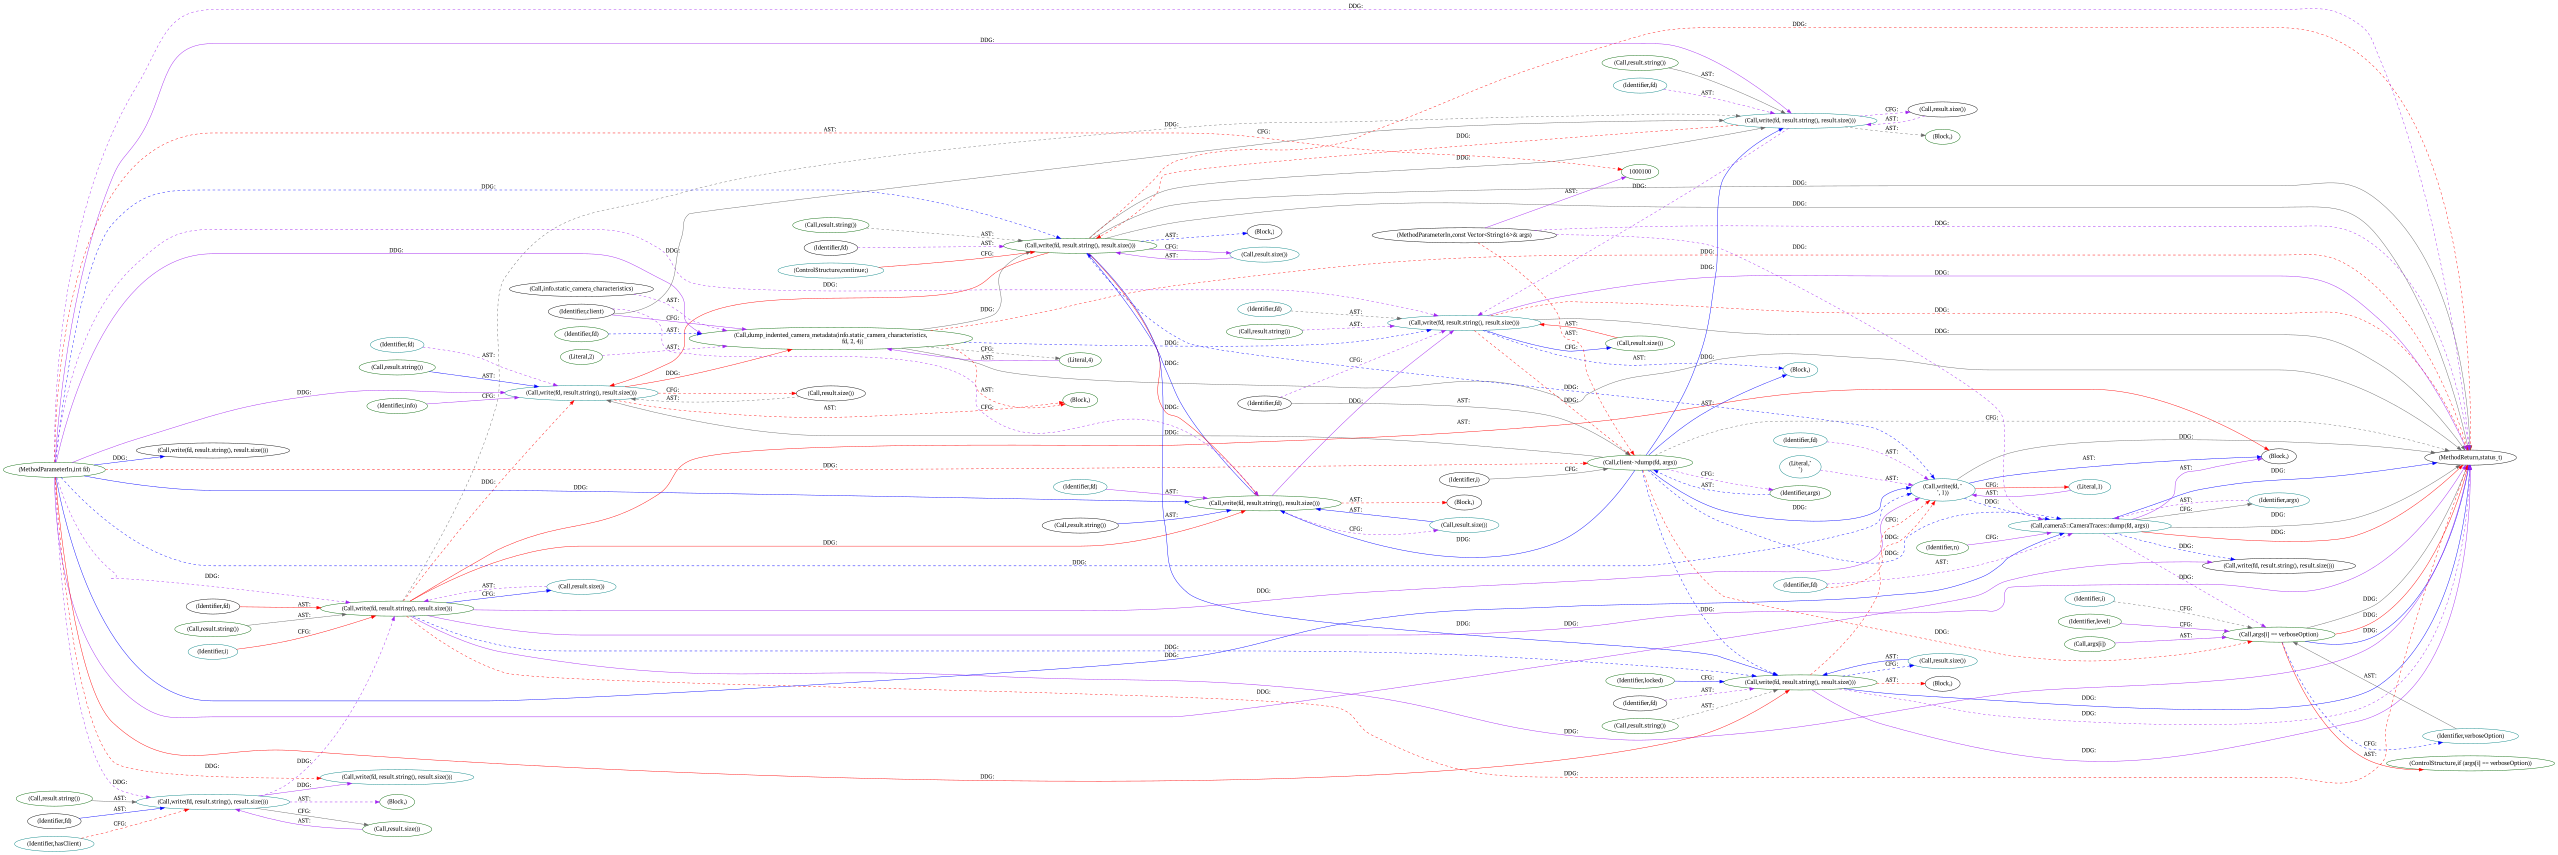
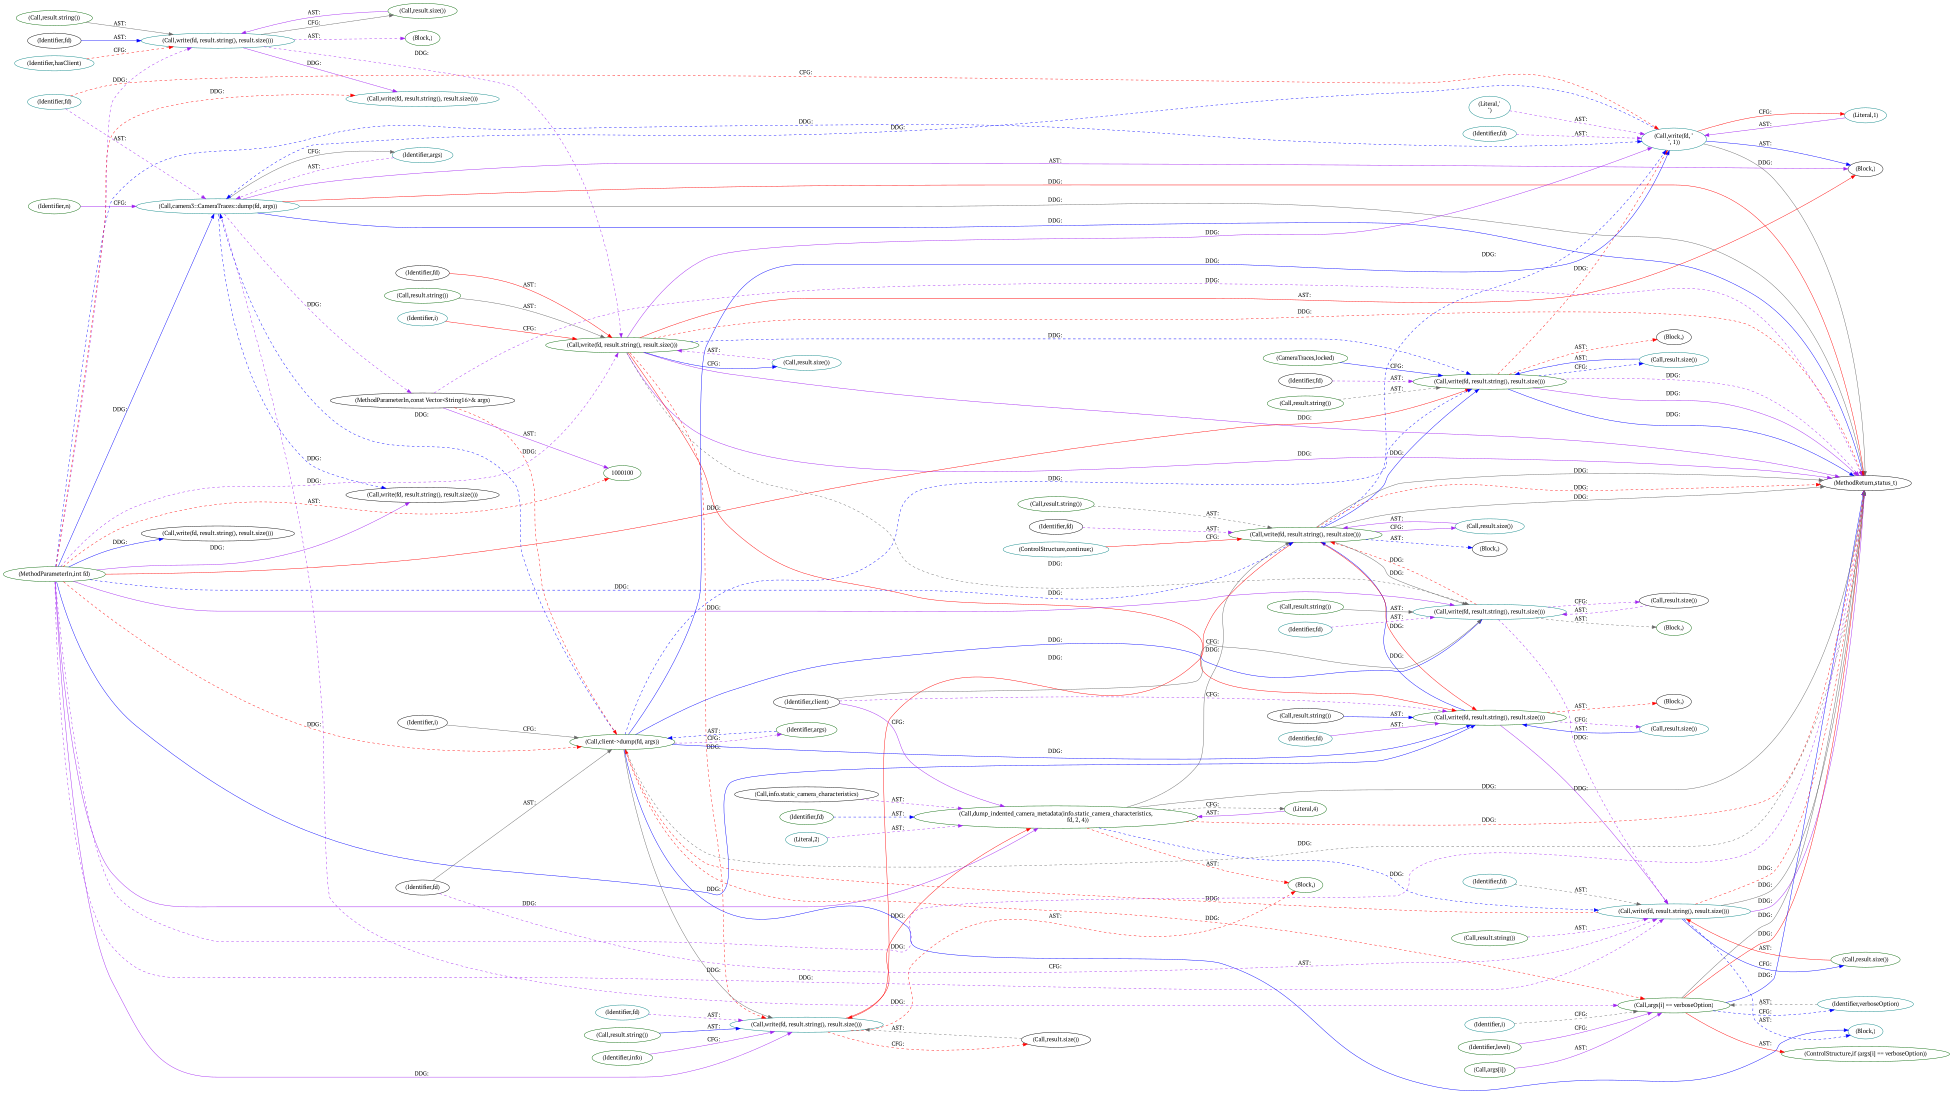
edge "(MethodParameterIn,const Vector<String16>& args)" -> "(Call,camera3::CameraTraces::dump(fd, args))": reversed
edge "(MethodParameterIn,const Vector<String16>& args)" -> "(Call,client->dump(fd, args))": label "AST: " -> "DDG: "
node "(Literal,2)": color darkgreen -> teal
edge "(Call,client->dump(fd, args))" -> "(MethodReturn,status_t)": label "CFG: " -> "DDG: "
node "(Identifier,locked)": label "(Identifier,locked)" -> "(CameraTraces,locked)"
edge "(Identifier,verboseOption)" -> "(Call,args[i] == verboseOption)": style solid -> dashed
